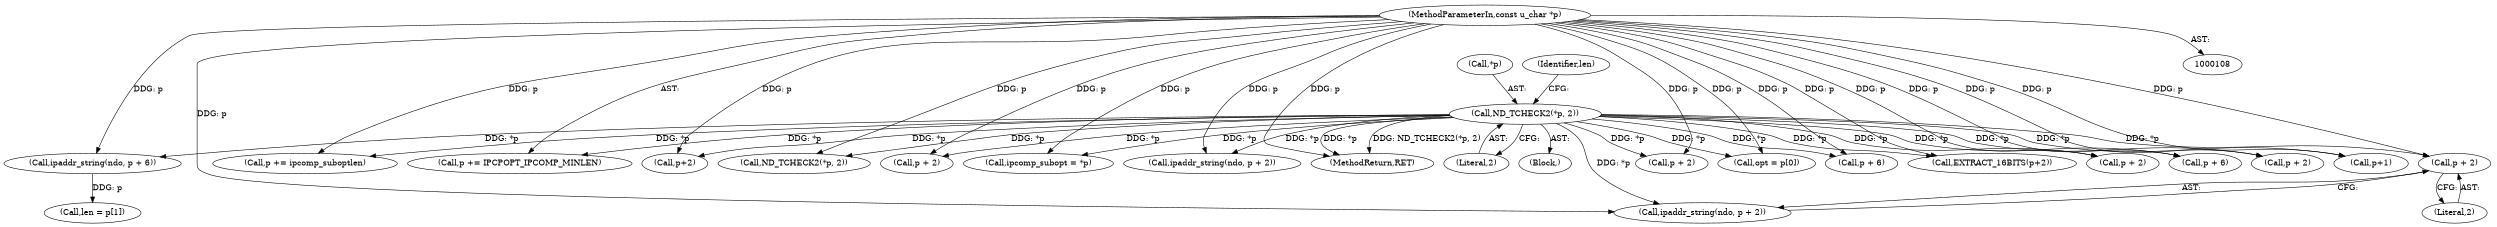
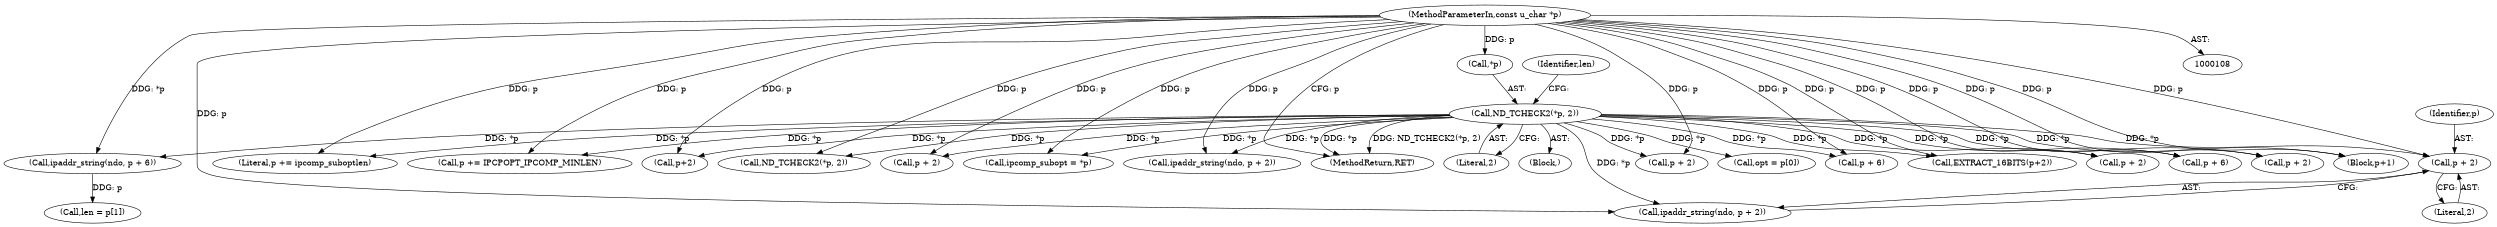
edge "(MethodParameterIn,const u_char *p)" -> "(Call,opt = p[0])": now "(MethodParameterIn,const u_char *p)" -> "(Call,*p)"
edge "(MethodParameterIn,const u_char *p)" -> "(Call,ipaddr_string(ndo, p + 6))": label "DDG: p" -> "DDG: *p"
edge "(MethodParameterIn,const u_char *p)" -> "(Call,p += IPCPOPT_IPCOMP_MINLEN)": label "AST: " -> "DDG: p"
edge "(MethodParameterIn,const u_char *p)" -> "(MethodReturn,RET)": label "DDG: p" -> "CFG: p"
node "(Identifier,p)": added
node "(Call,p += ipcomp_suboptlen)": label "(Call,p += ipcomp_suboptlen)" -> "(Literal,p += ipcomp_suboptlen)"
node "(Call,p+1)": label "(Call,p+1)" -> "(Block,p+1)"
